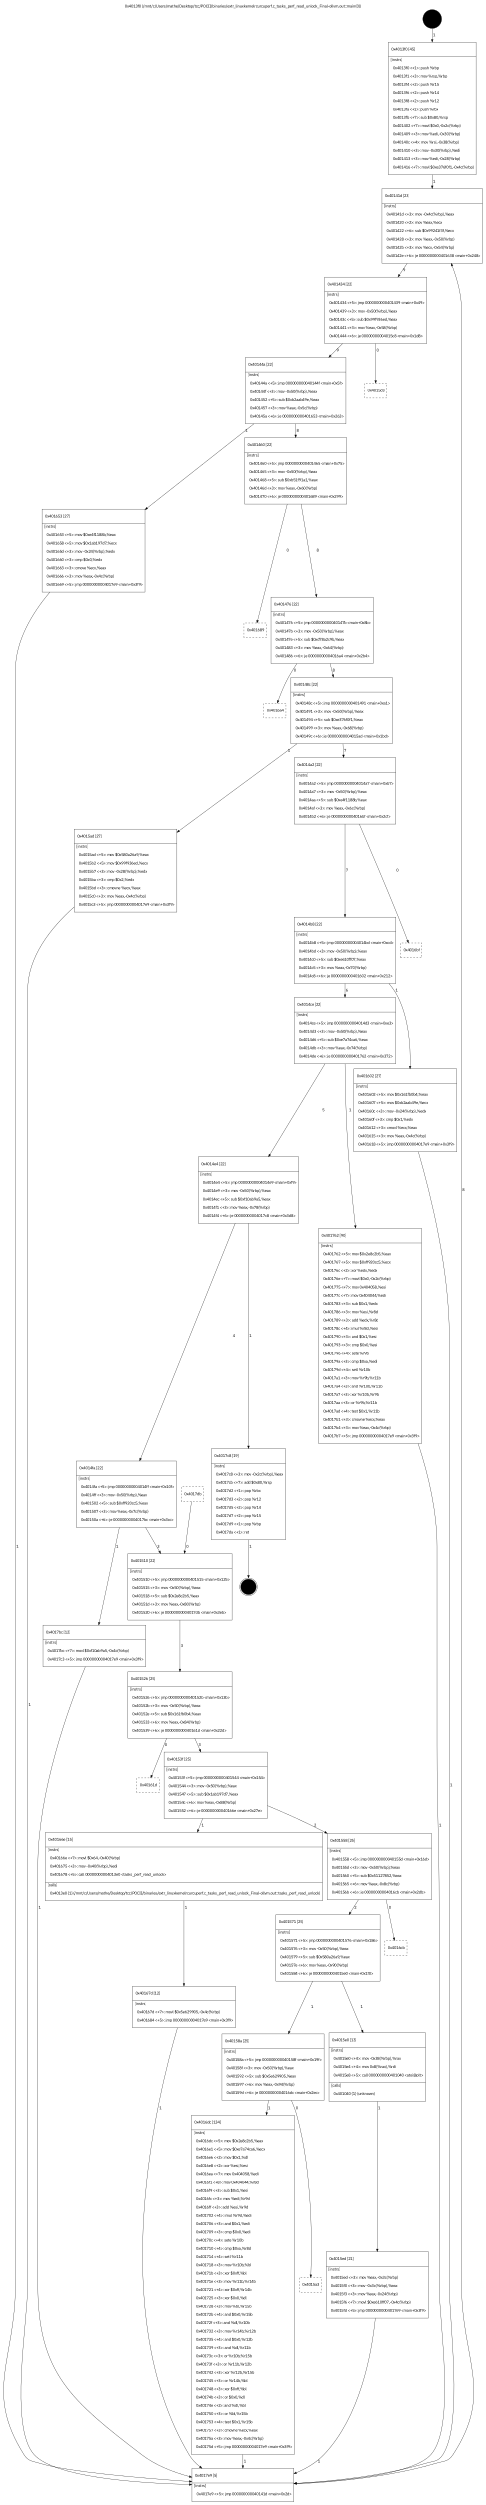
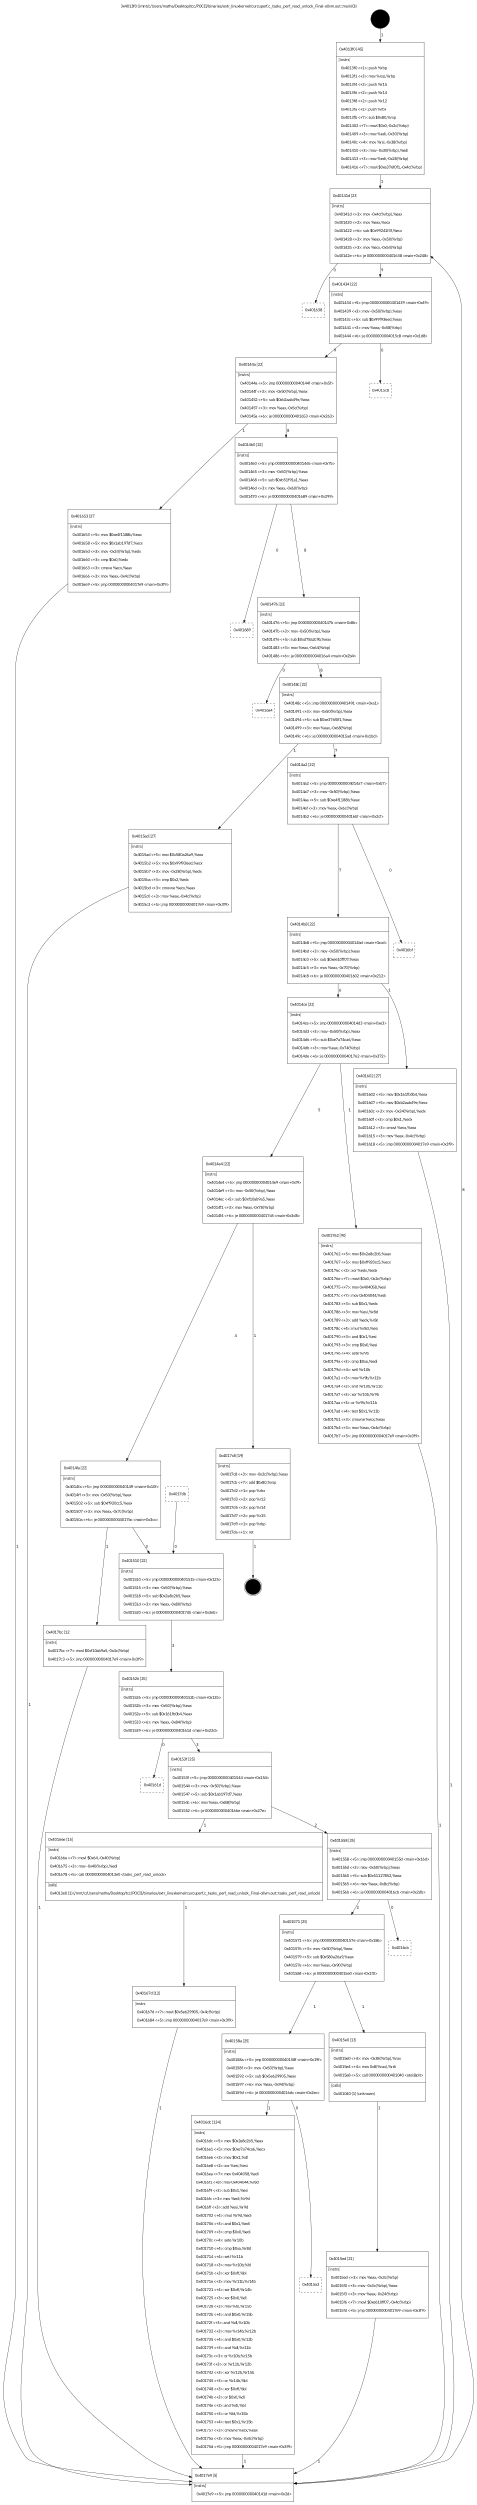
node "0x401638": added
